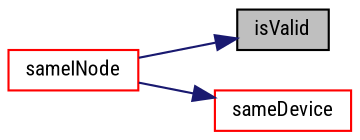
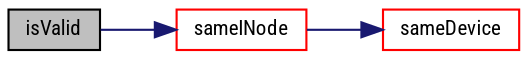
edge "sameINode" -> "isValid": reversed
